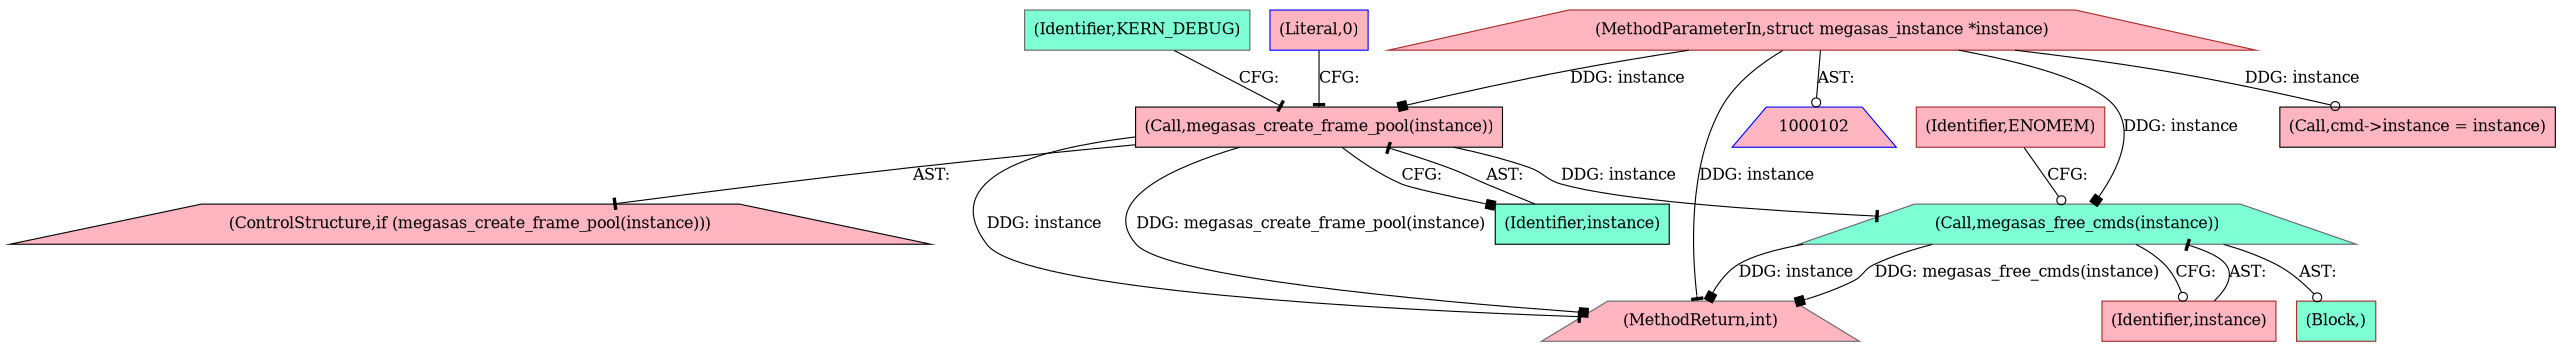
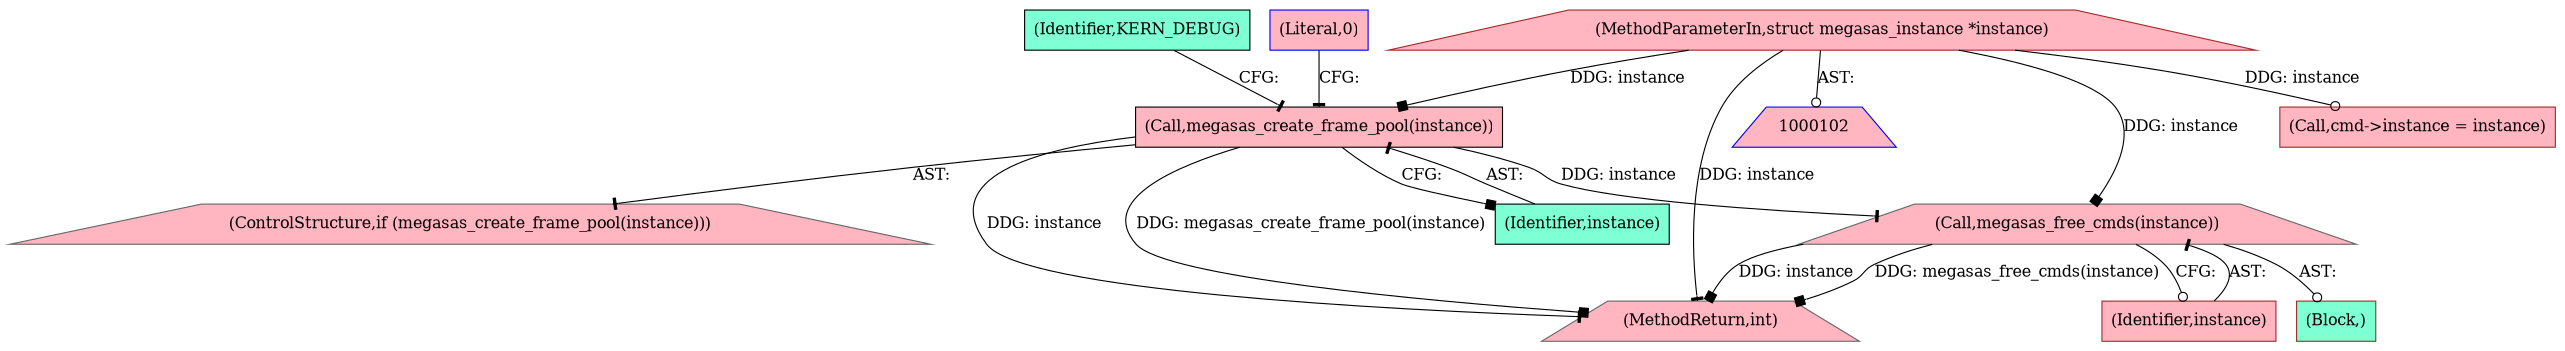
node "(Identifier,KERN_DEBUG)": color gray40 -> black
node "(Identifier,ENOMEM)": removed
node "(Call,cmd->instance = instance)": color black -> brown
node "(ControlStructure,if (megasas_create_frame_pool(instance)))": color black -> gray40
node "(Call,megasas_free_cmds(instance))": fillcolor aquamarine -> lightpink
